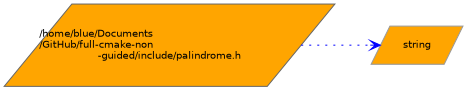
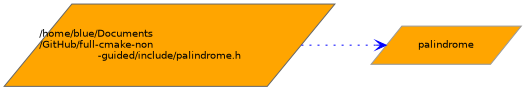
node "string": label "string" -> "palindrome"
